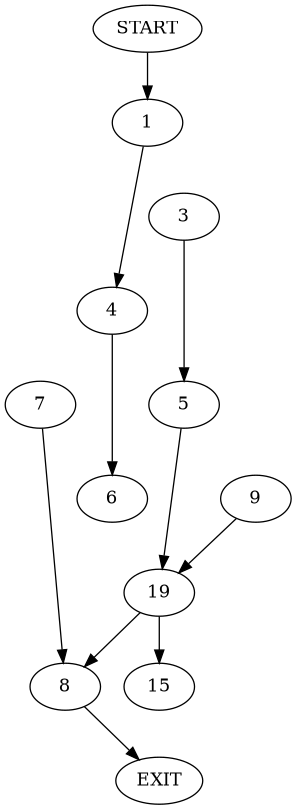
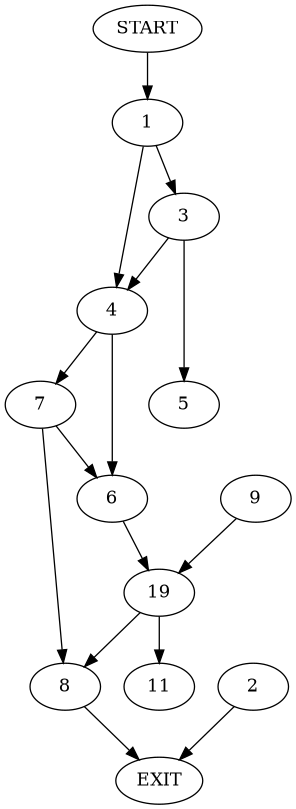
edge "1" -> "3": added
edge "3" -> "4": added
edge "4" -> "7": added
edge "7" -> "6": added
edge "5" -> "19": now "6" -> "19"
node "15": label "15" -> "11"
node "2": added
